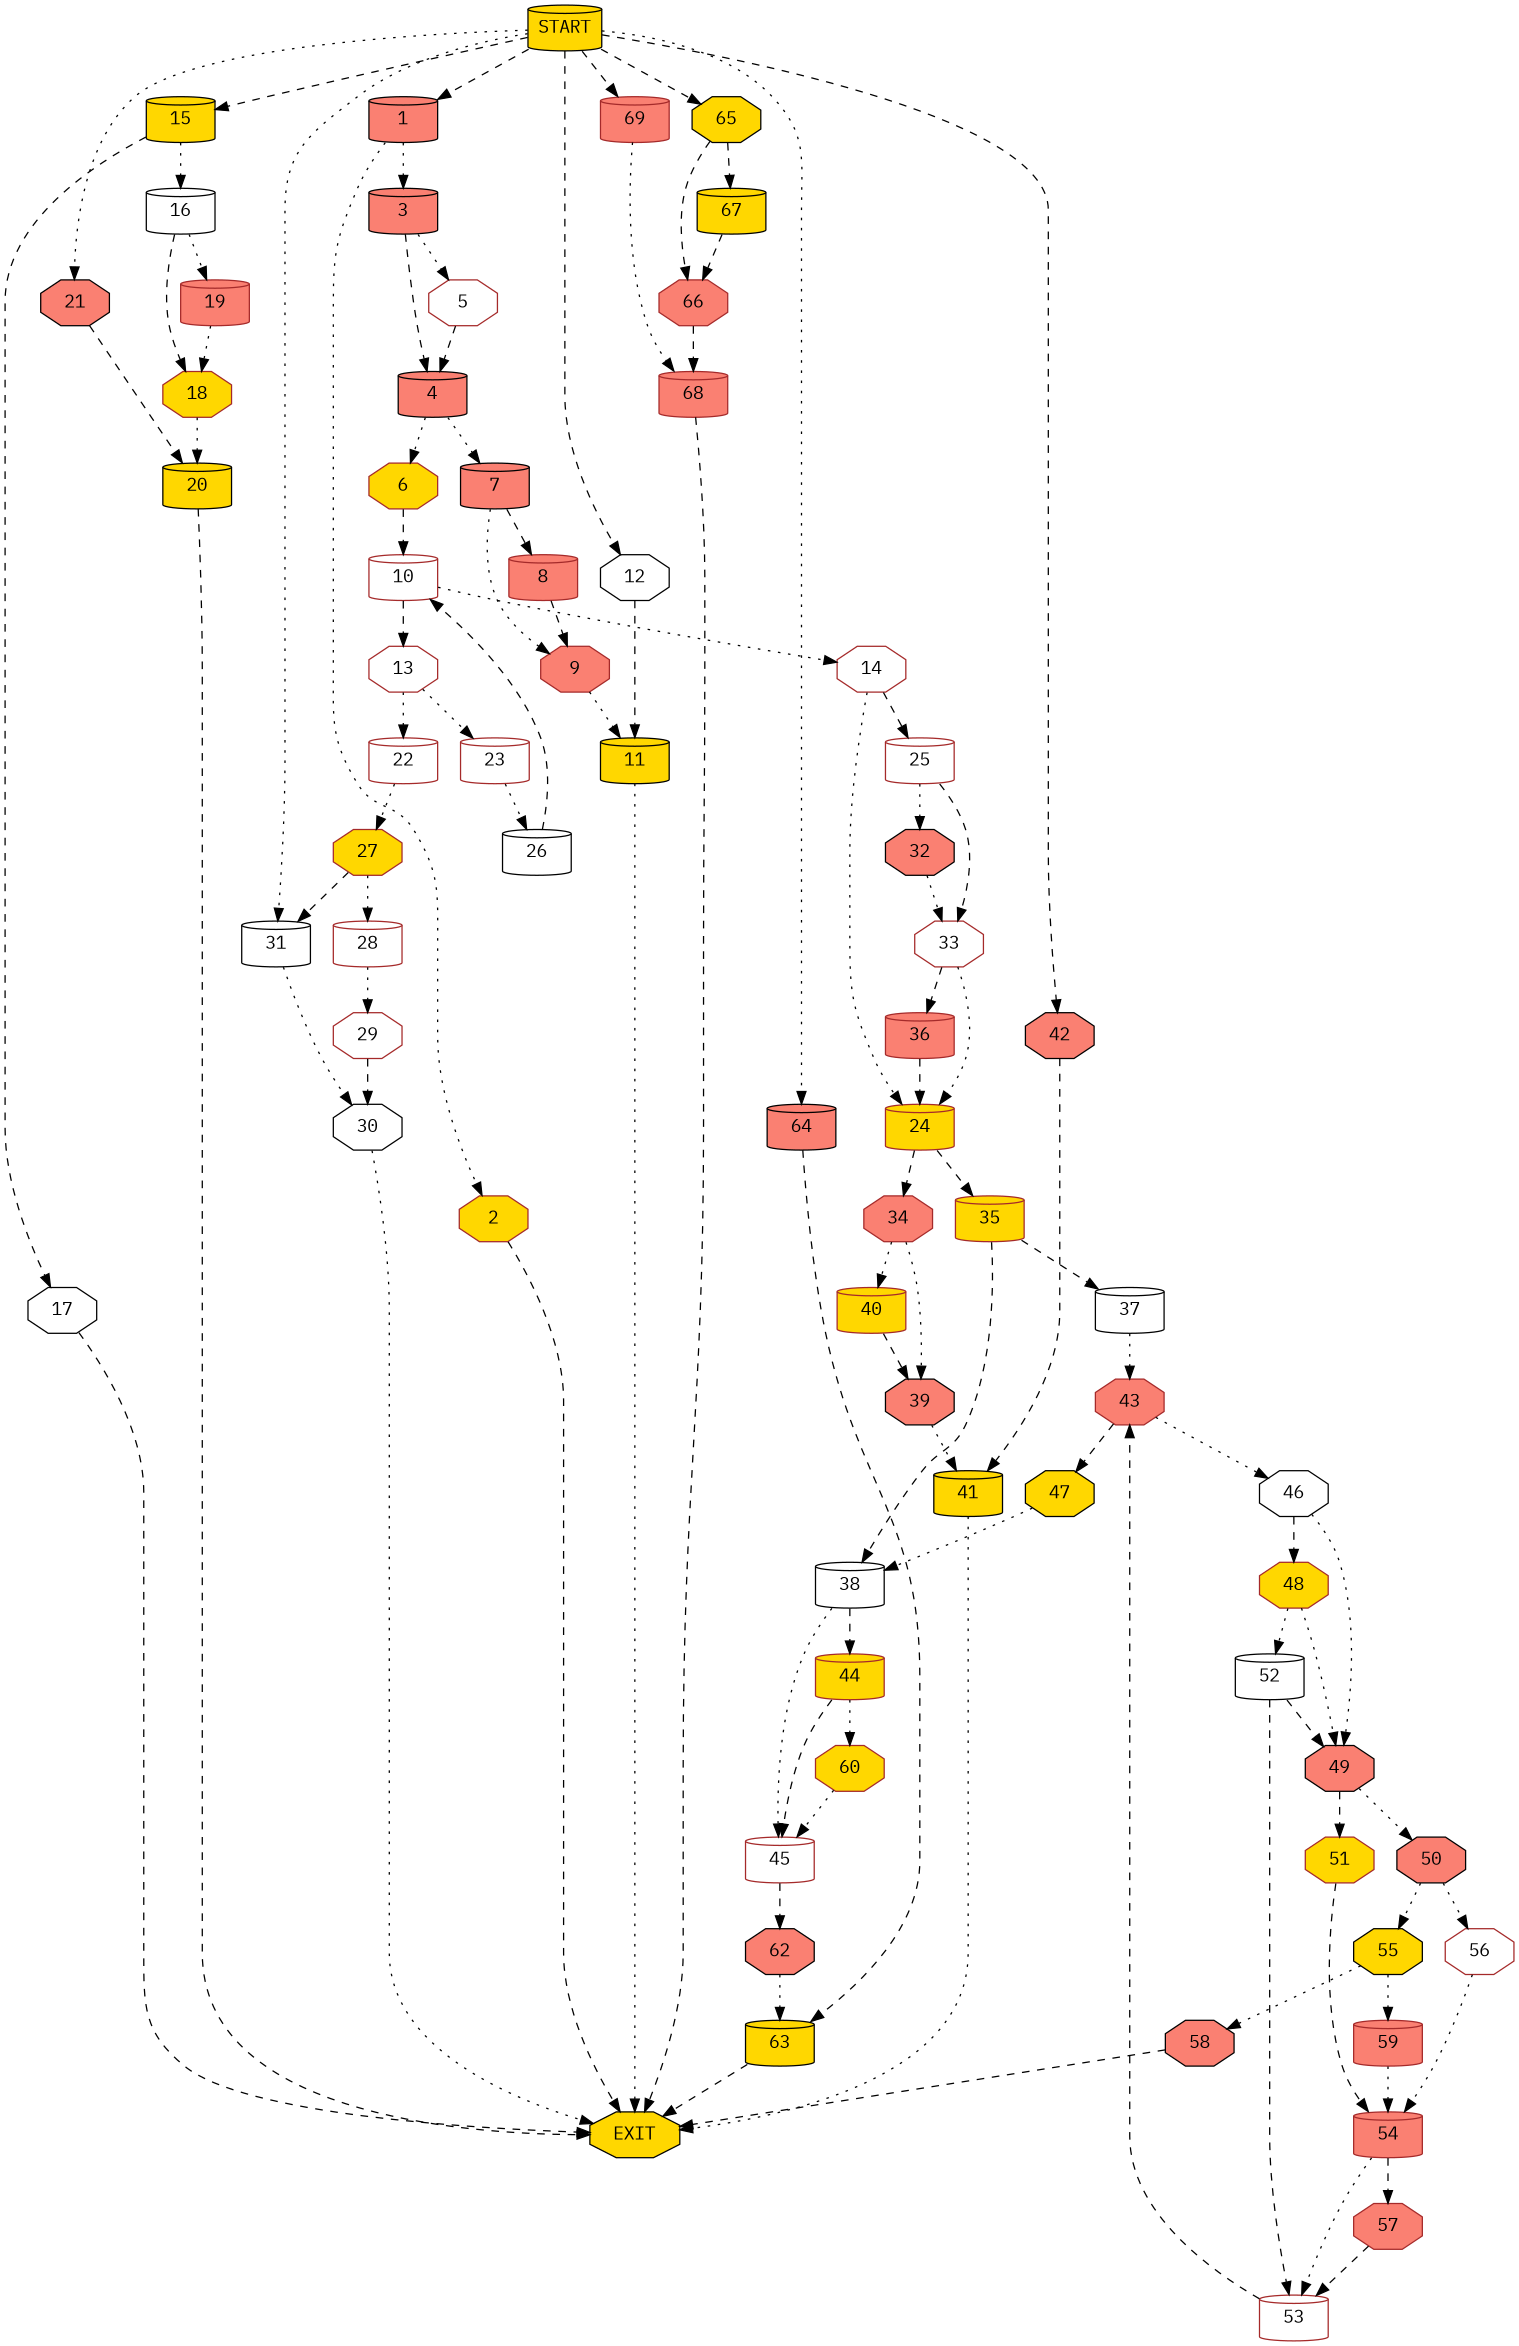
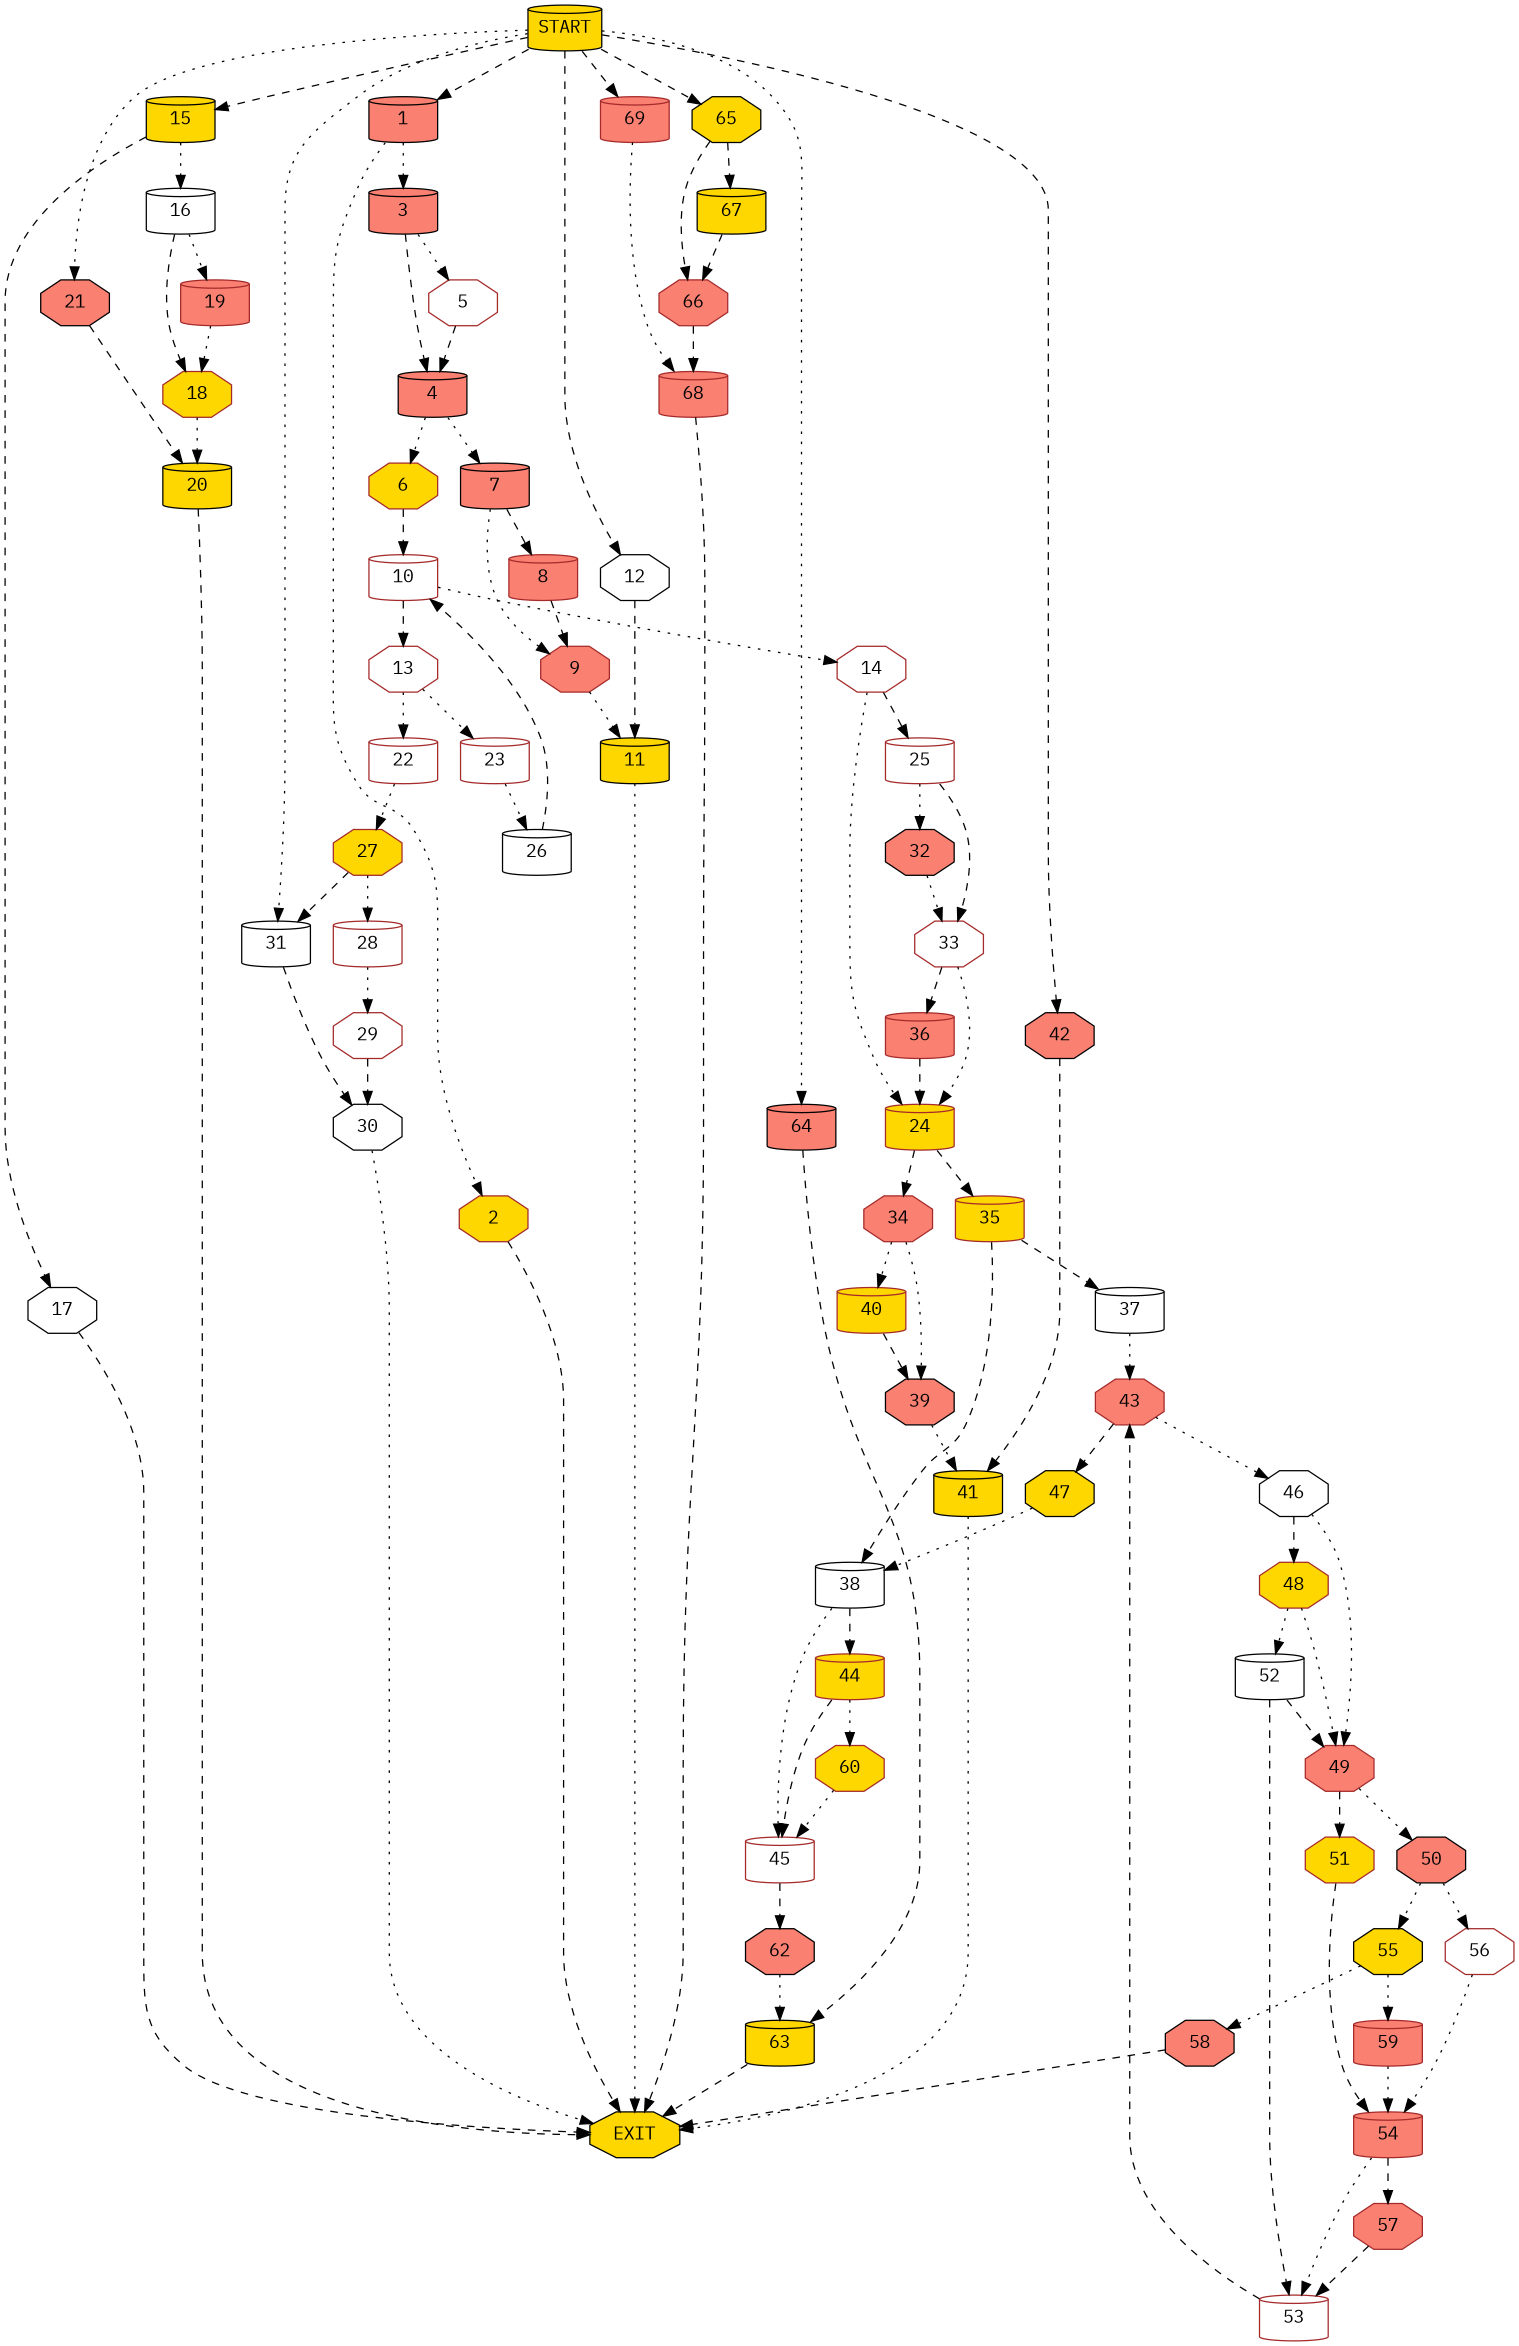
edge "31" -> "30": style dotted -> dashed
node "49": color black -> brown
